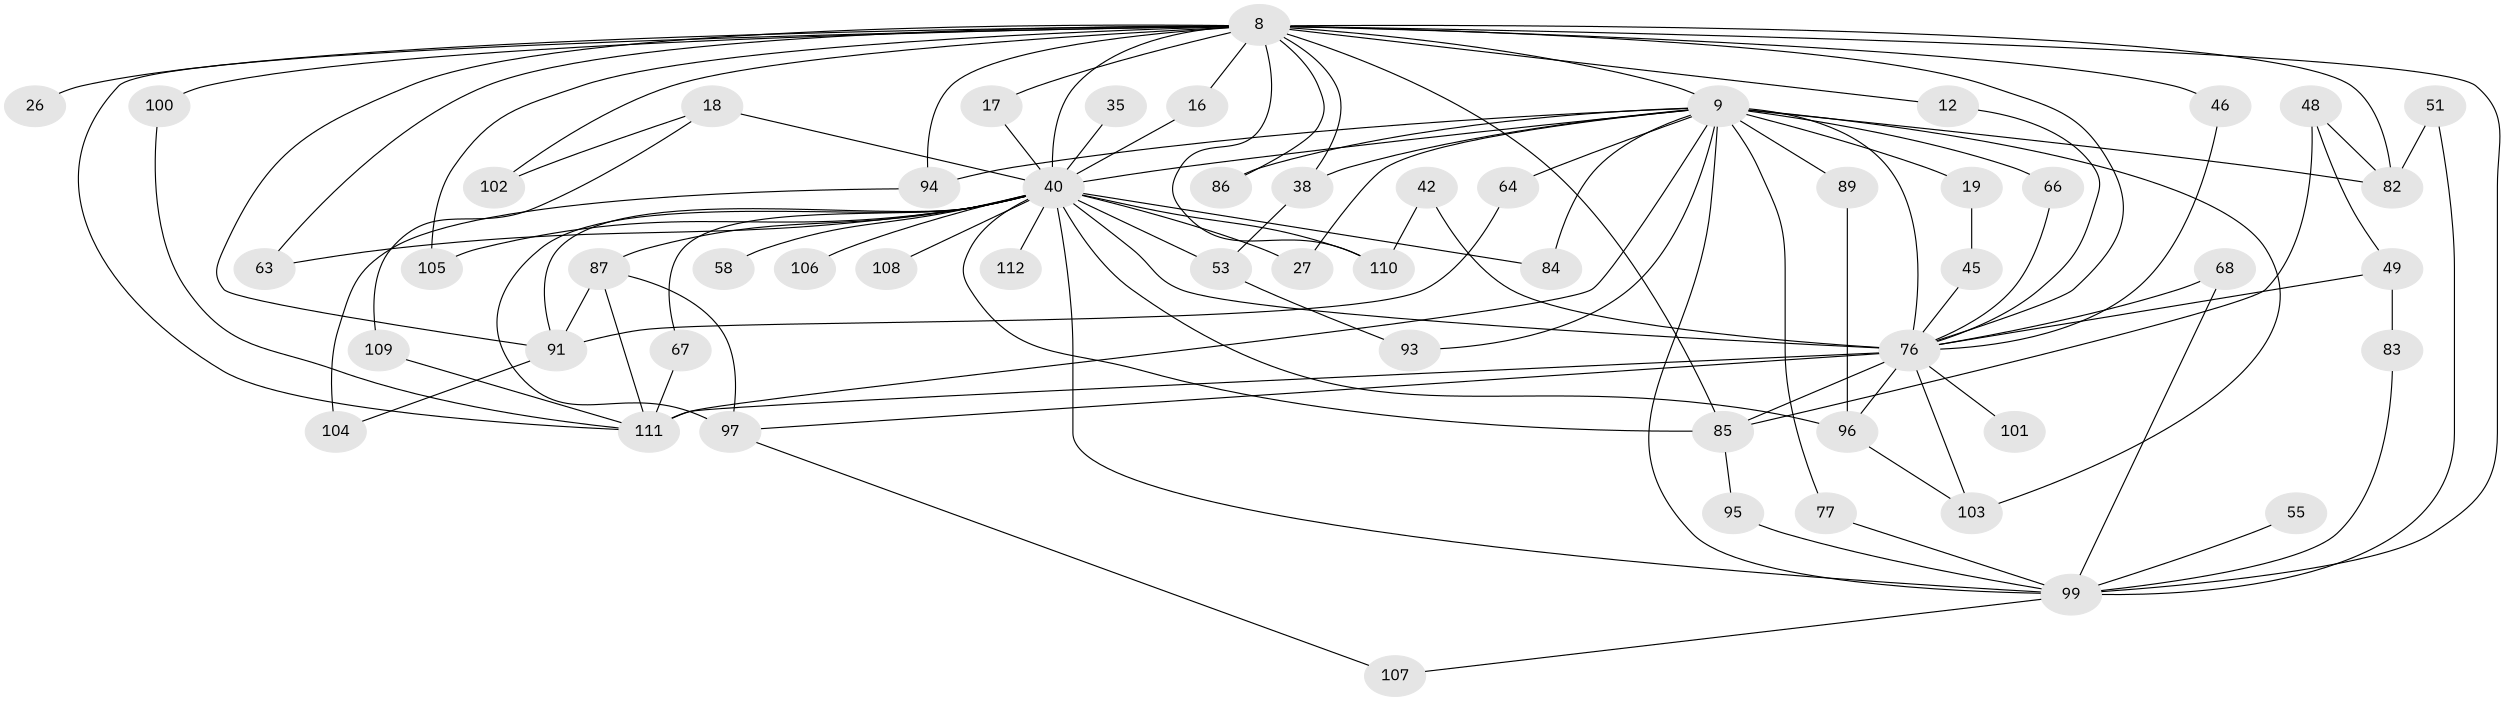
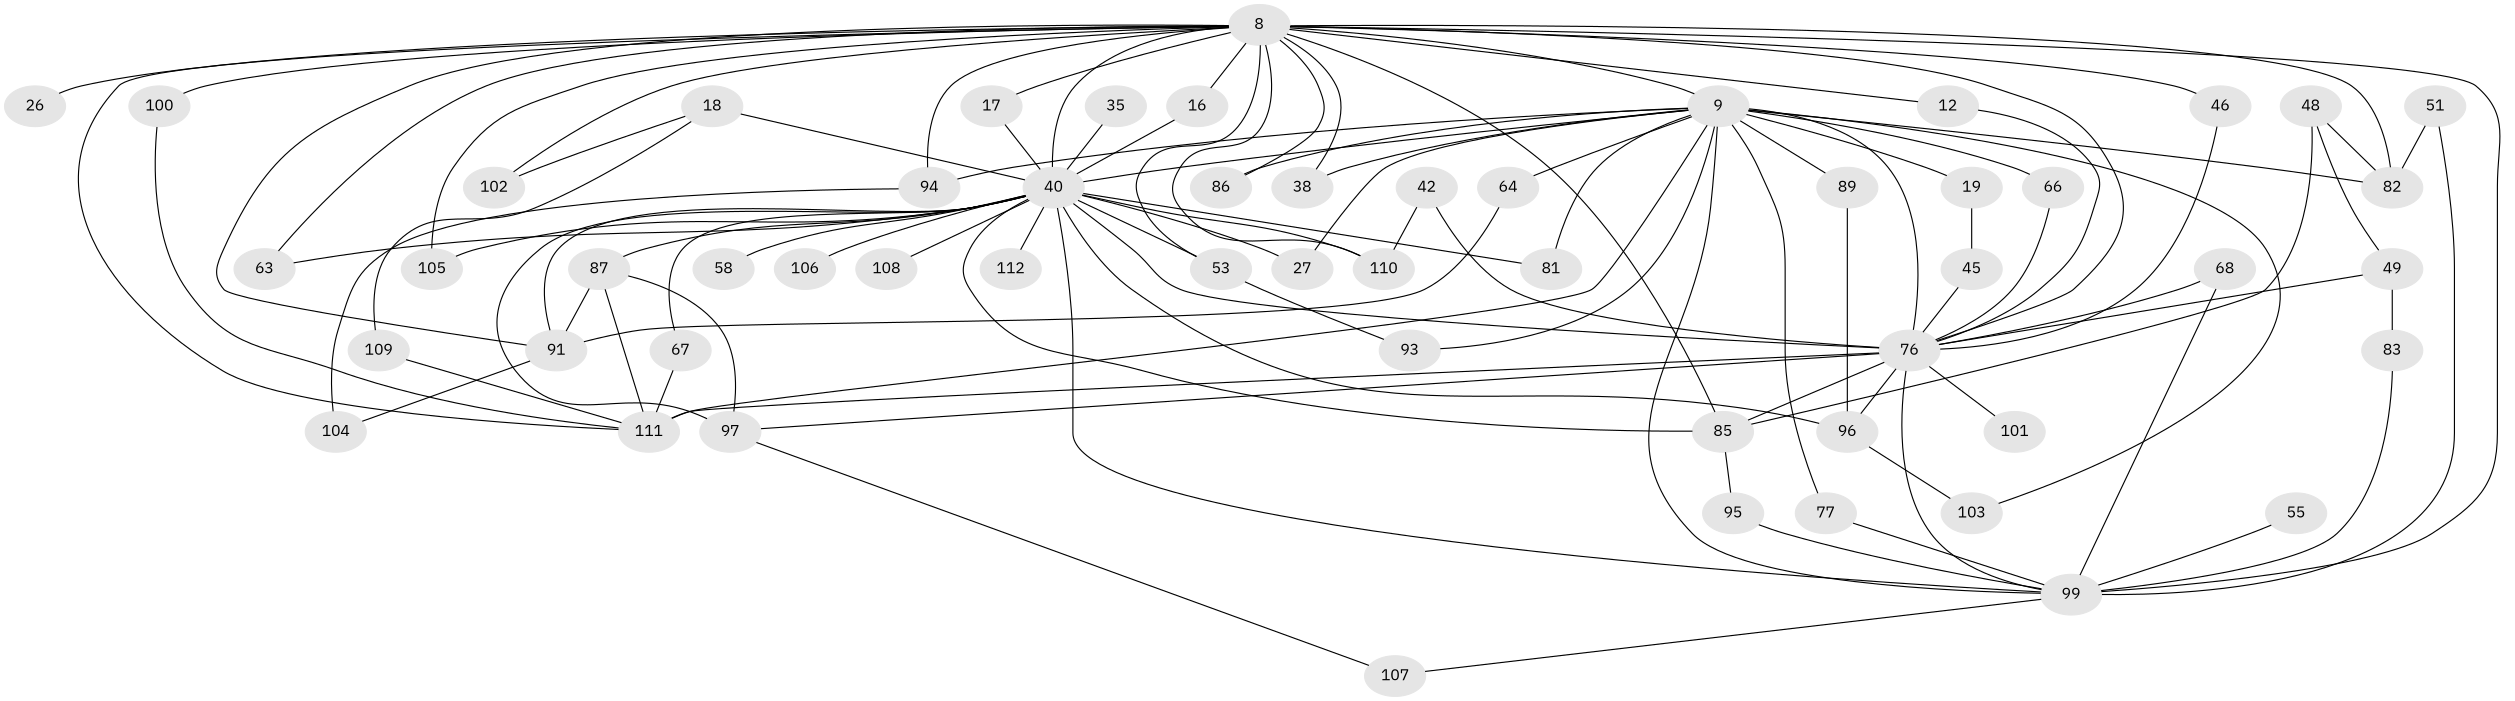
edge "38" -- "53": now "8" -- "53"
node "84": label "84" -> "81"
edge "76" -- "103": now "76" -- "99"
